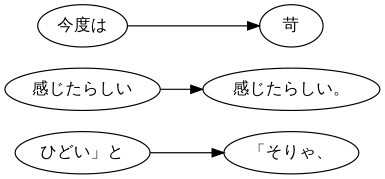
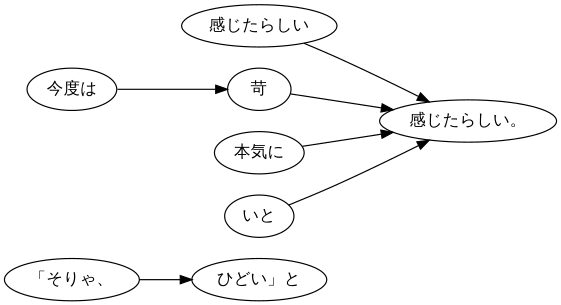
edge "苛" -> "感じたらしい。": added
edge "ひどい」と" -> "「そりゃ、": reversed
node "本気に": added
node "いと": added
